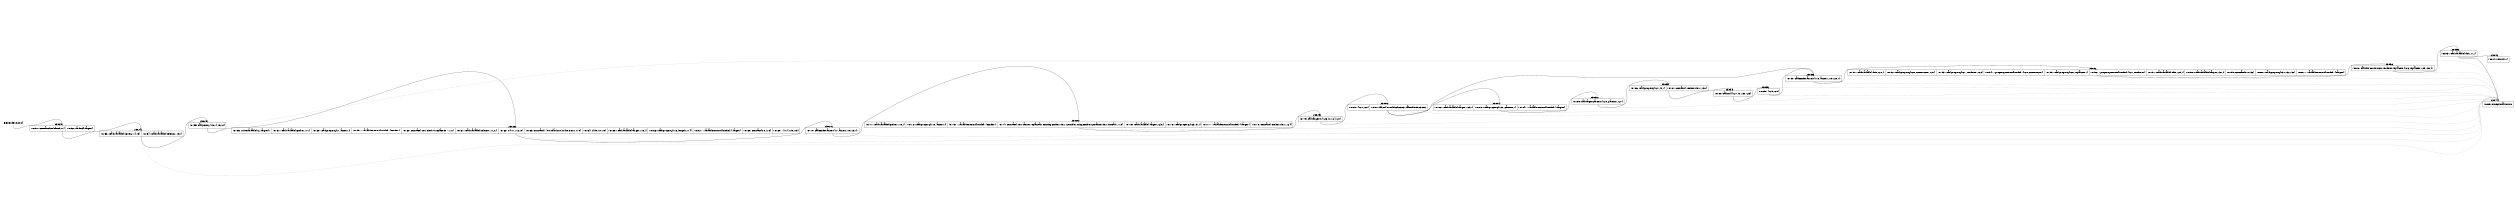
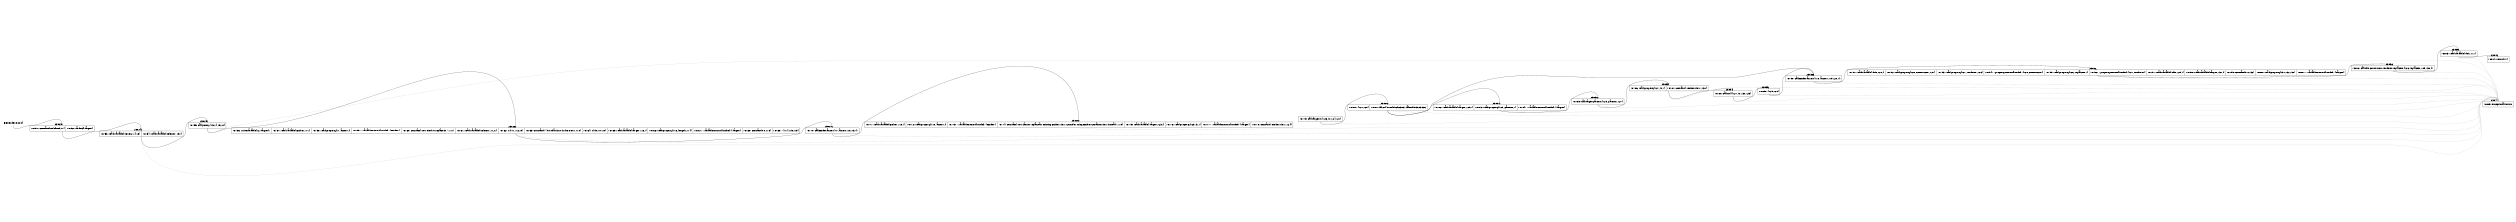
edge "78803: read-variable['this',v1,-]" -> "78805: exceptional-return": color black -> gray
edge "78771: read-variable['Ember',v18,-]" -> "78779: call-target.is [v23,'is',v24,v21]": removed
